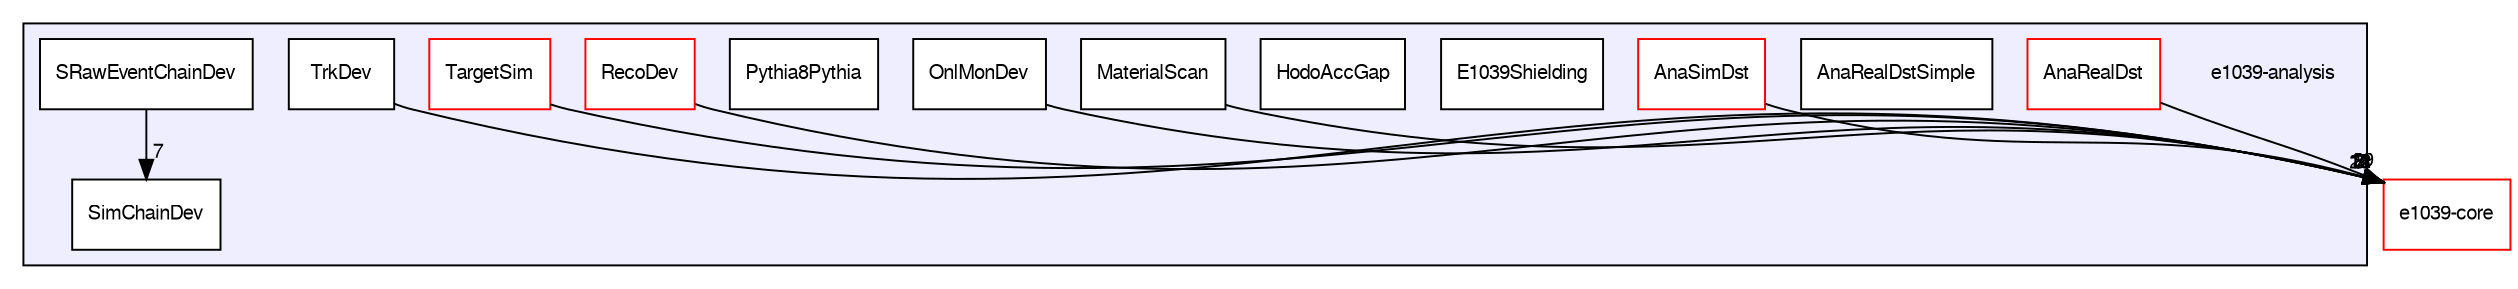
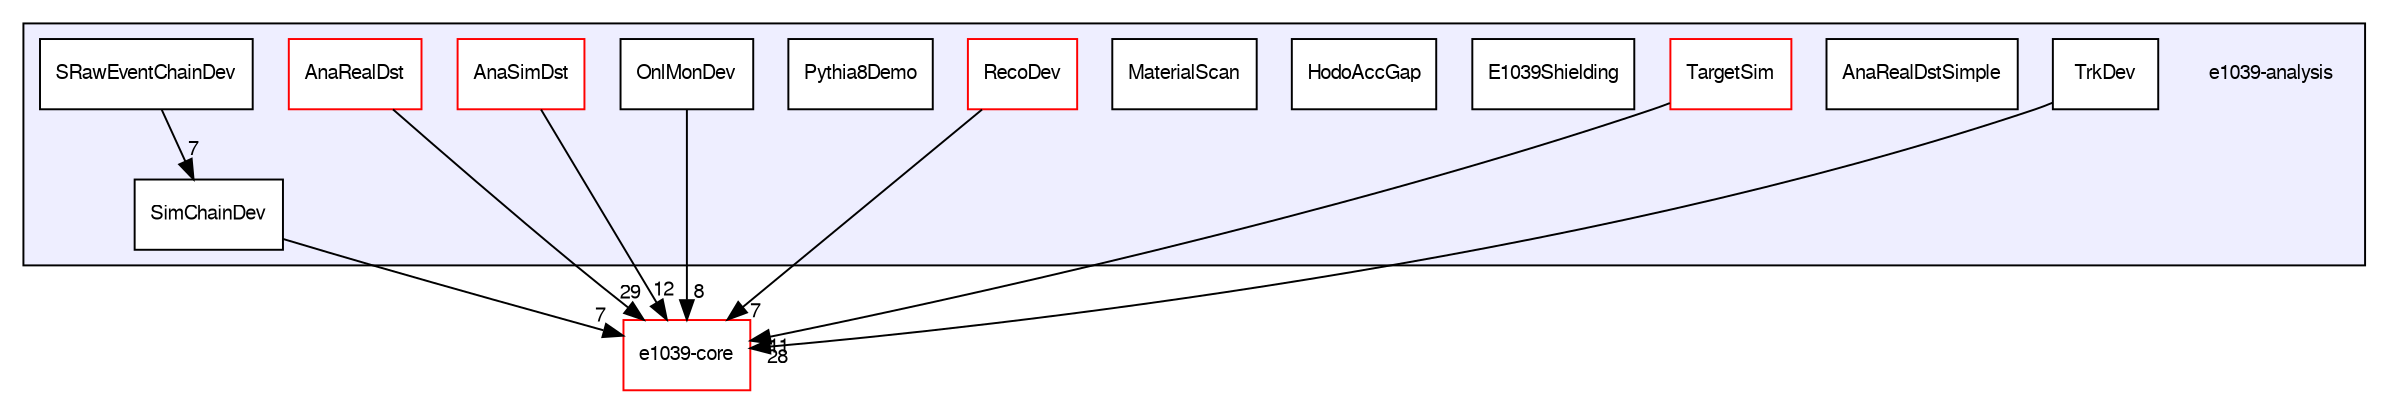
node "Pythia8Pythia": label "Pythia8Pythia" -> "Pythia8Demo"
edge "MaterialScan" -> "e1039-core": now "SimChainDev" -> "e1039-core"
